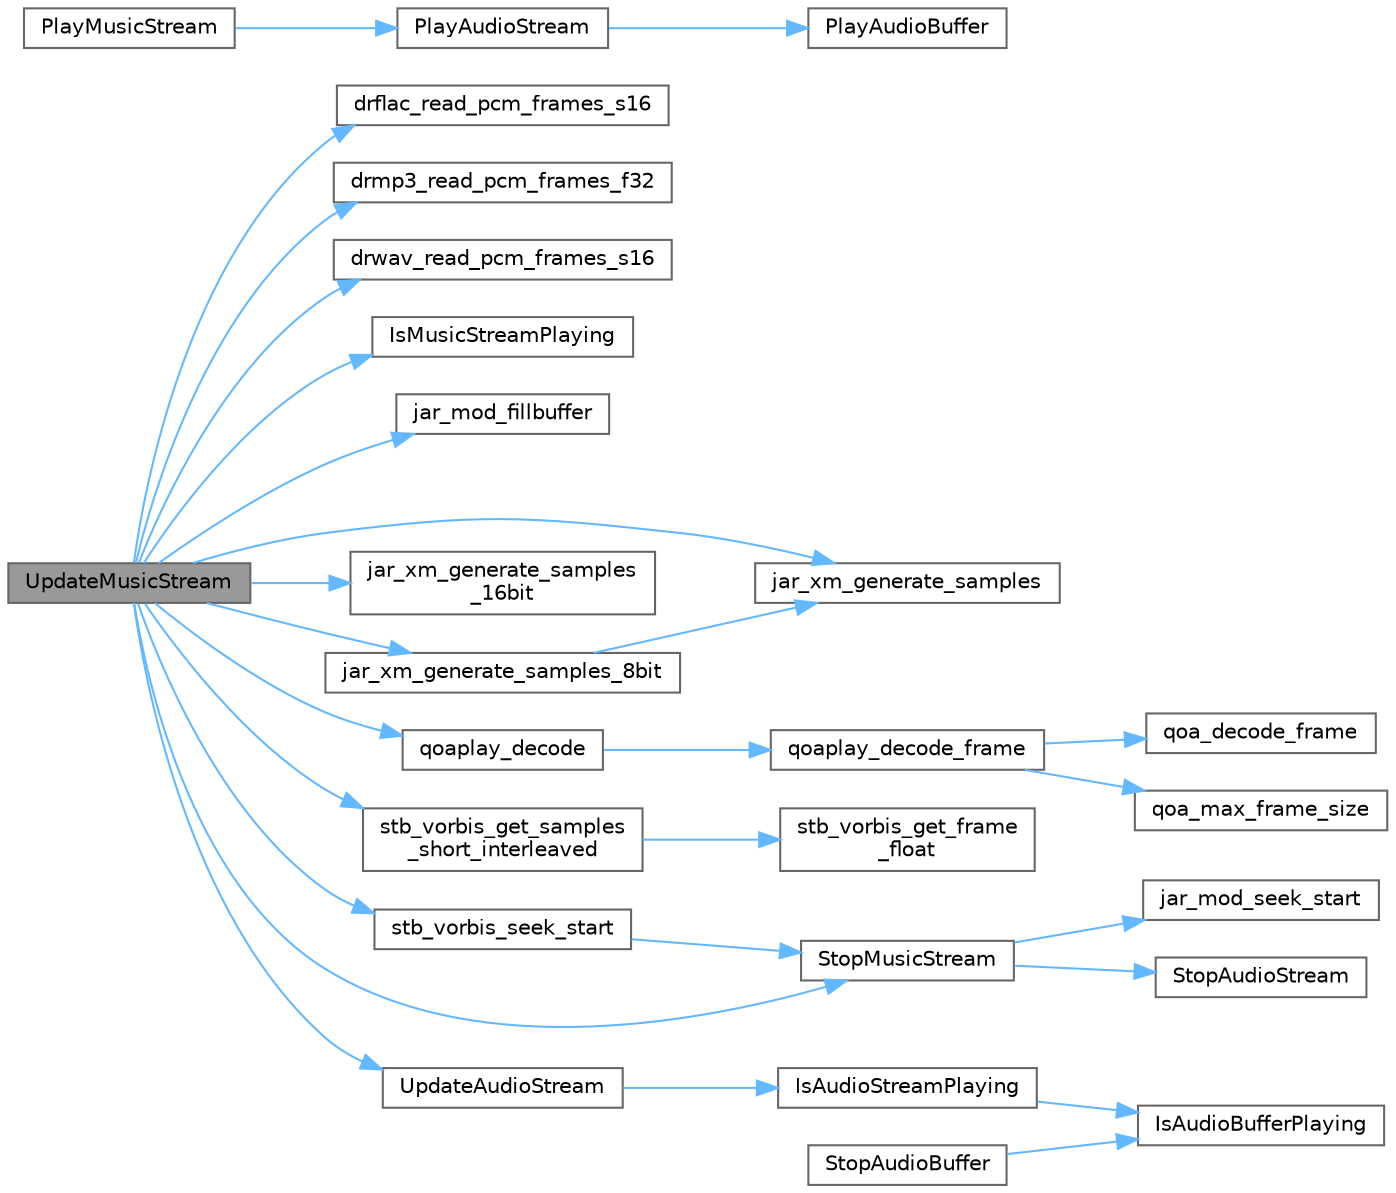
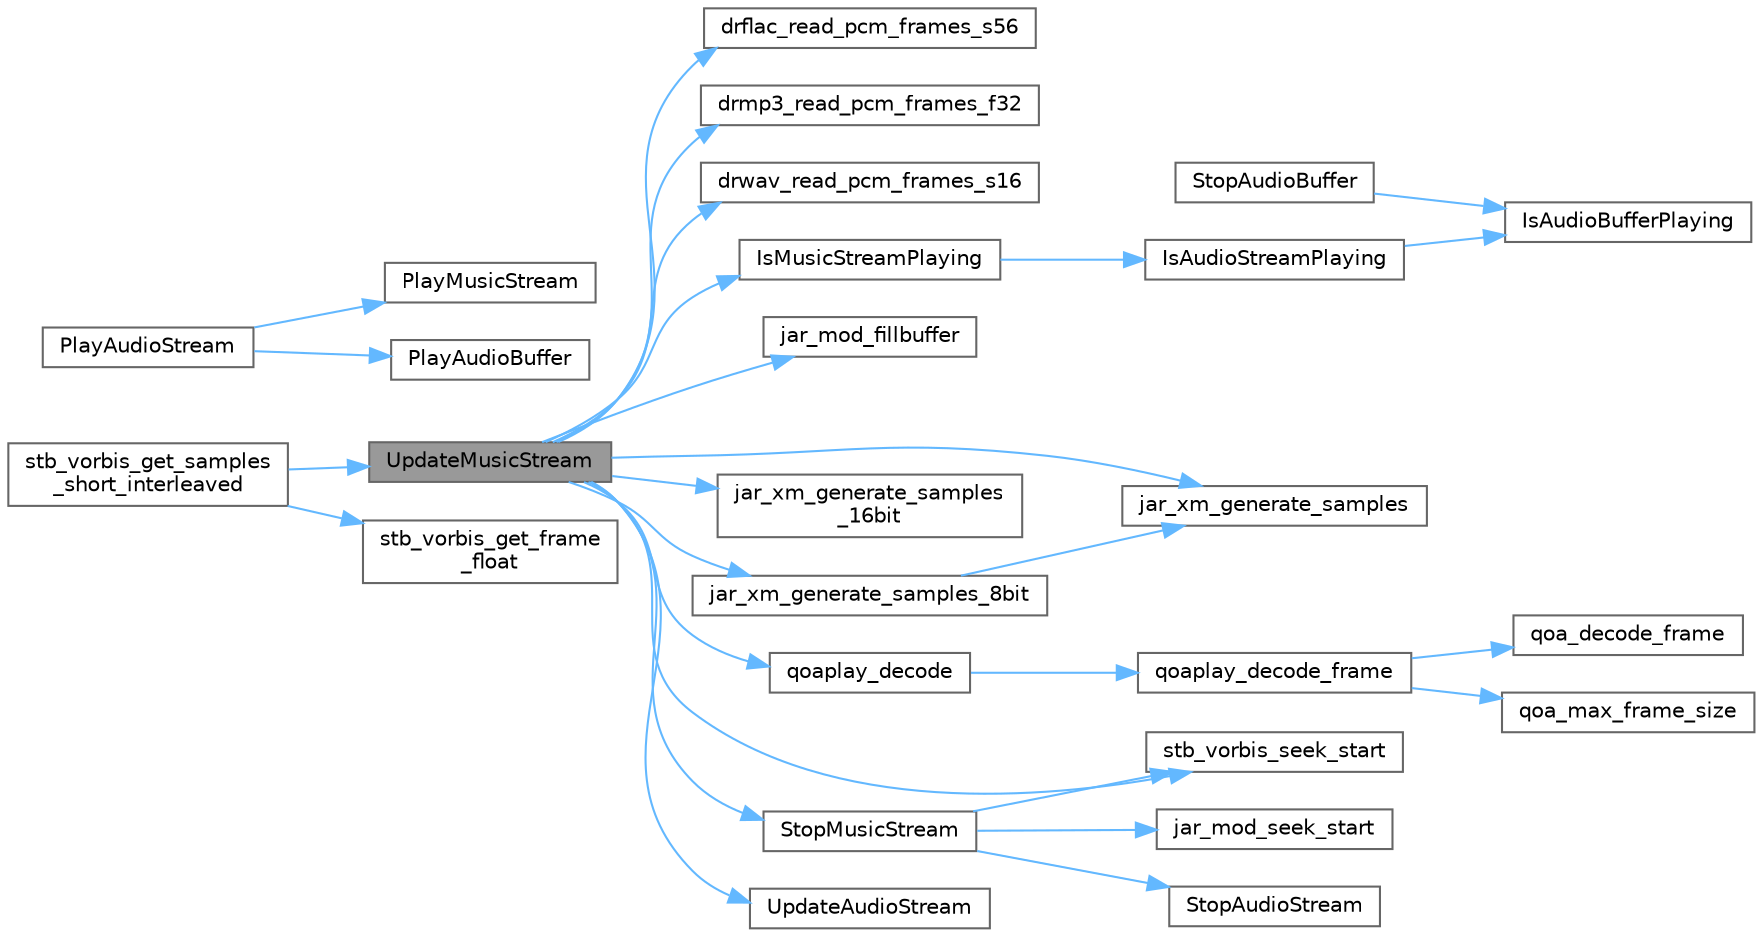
edge "PlayMusicStream" -> "PlayAudioStream": reversed
node "drflac_read_pcm_frames_s16": label "drflac_read_pcm_frames_s16" -> "drflac_read_pcm_frames_s56"
edge "UpdateMusicStream" -> "stb_vorbis_get_samples _short_interleaved": reversed
edge "stb_vorbis_seek_start" -> "StopMusicStream": reversed
edge "UpdateAudioStream" -> "IsAudioStreamPlaying": now "IsMusicStreamPlaying" -> "IsAudioStreamPlaying"
